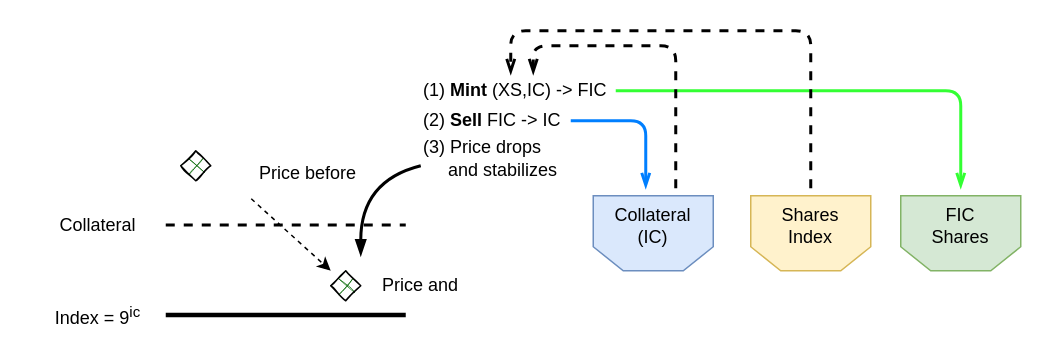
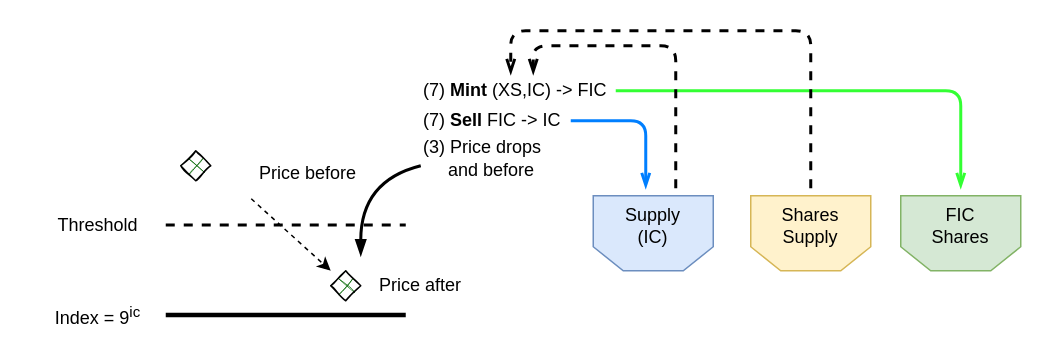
node "(1) Mint (XS,IC) -> FIC": label "(1) Mint (XS,IC) -> FIC" -> "(7) Mint (XS,IC) -> FIC"
node "(2) Sell FIC -> IC": label "(2) Sell FIC -> IC" -> "(7) Sell FIC -> IC"
node "(3) Price drops and stabilizes": label "(3) Price drops and stabilizes" -> "(3) Price drops and before"
node "Collateral": label "Collateral" -> "Threshold"
node "Collateral (IC)": label "Collateral (IC)" -> "Supply (IC)"
node "Shares Index": label "Shares Index" -> "Shares Supply"
node "Price and": label "Price and" -> "Price after"
